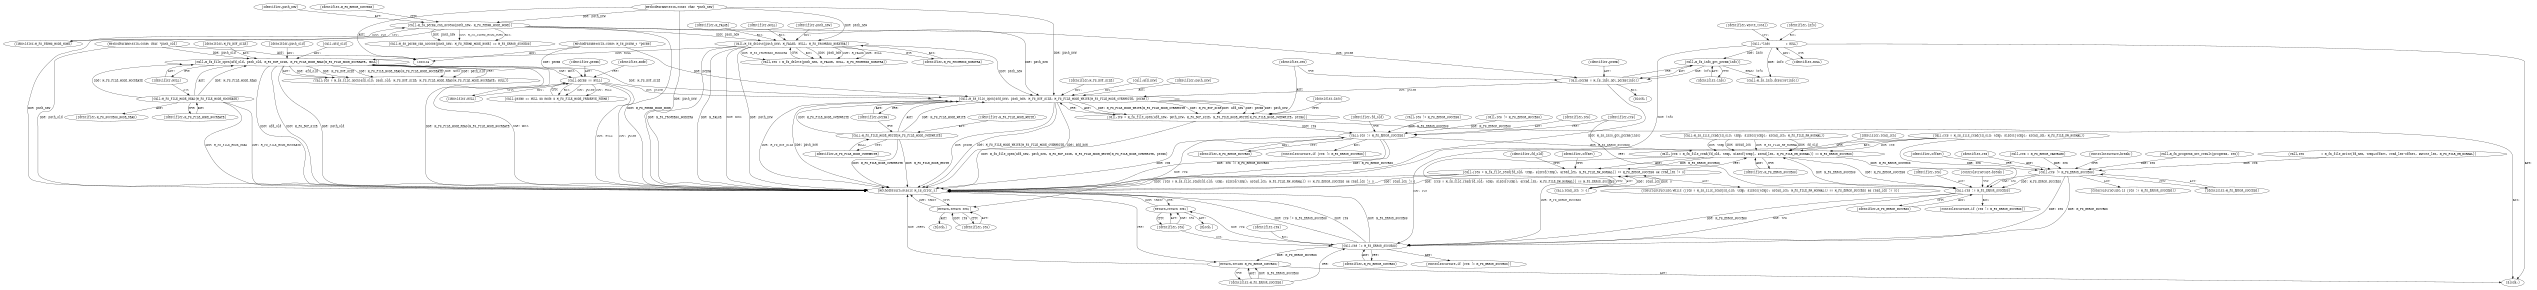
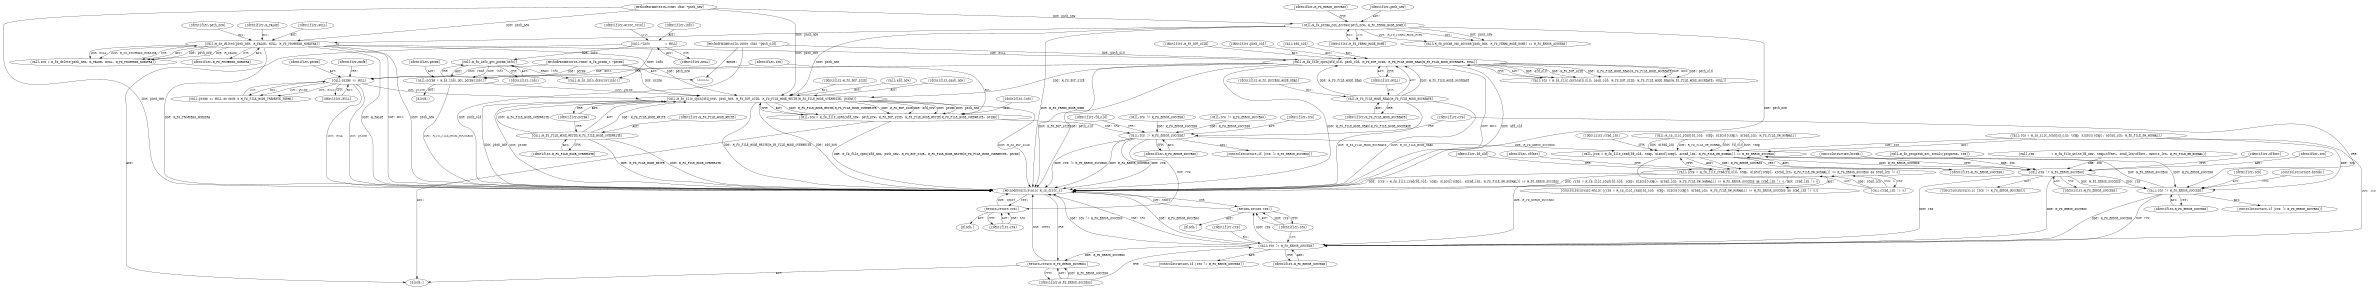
edge "(MethodParameterIn,const char *path_new)" -> "1000104": removed, label "AST:"
edge "(Call,M_fs_perms_can_access(path_new, M_FS_PERMS_MODE_NONE))" -> "(Call,perms = M_fs_info_get_perms(info))": now "(MethodParameterIn,const M_fs_perms_t *perms)" -> "(Call,perms = M_fs_info_get_perms(info))"
edge "(Identifier,M_FS_PERMS_MODE_NONE)" -> "(Call,M_fs_perms_can_access(path_new, M_FS_PERMS_MODE_NONE))": label "DDG: res" -> "AST: "
edge "(MethodParameterIn,const char *path_old)" -> "1000104": label "AST: " -> "ERROR: "
edge "(MethodParameterIn,const M_fs_perms_t *perms)" -> "(Call,perms == NULL)": label "DDG: perms" -> "DDG: read"
edge "(Call,M_FS_FILE_MODE_READ|M_FS_FILE_MODE_NOCREATE)" -> "(Identifier,M_FS_SUCCESS_MODE_READ)": reversed
edge "(Call,perms = M_fs_info_get_perms(info))" -> "(MethodReturn,static M_fs_error_t)": label "DDG: M_fs_info_get_perms(info)" -> "DDG: M_FS_FILE_MODE_NOCREATE"
edge "(Identifier,M_FS_FILE_MODE_OVERWRITE)" -> "(Call,M_FS_FILE_MODE_WRITE|M_FS_FILE_MODE_OVERWRITE)": label "NULL: " -> "AST: "
node "(Call,res = M_FS_ERROR_CANCELED)": removed
edge "(Call,*info         = NULL)" -> "(MethodReturn,static M_fs_error_t)": removed, label "DDG: info"
